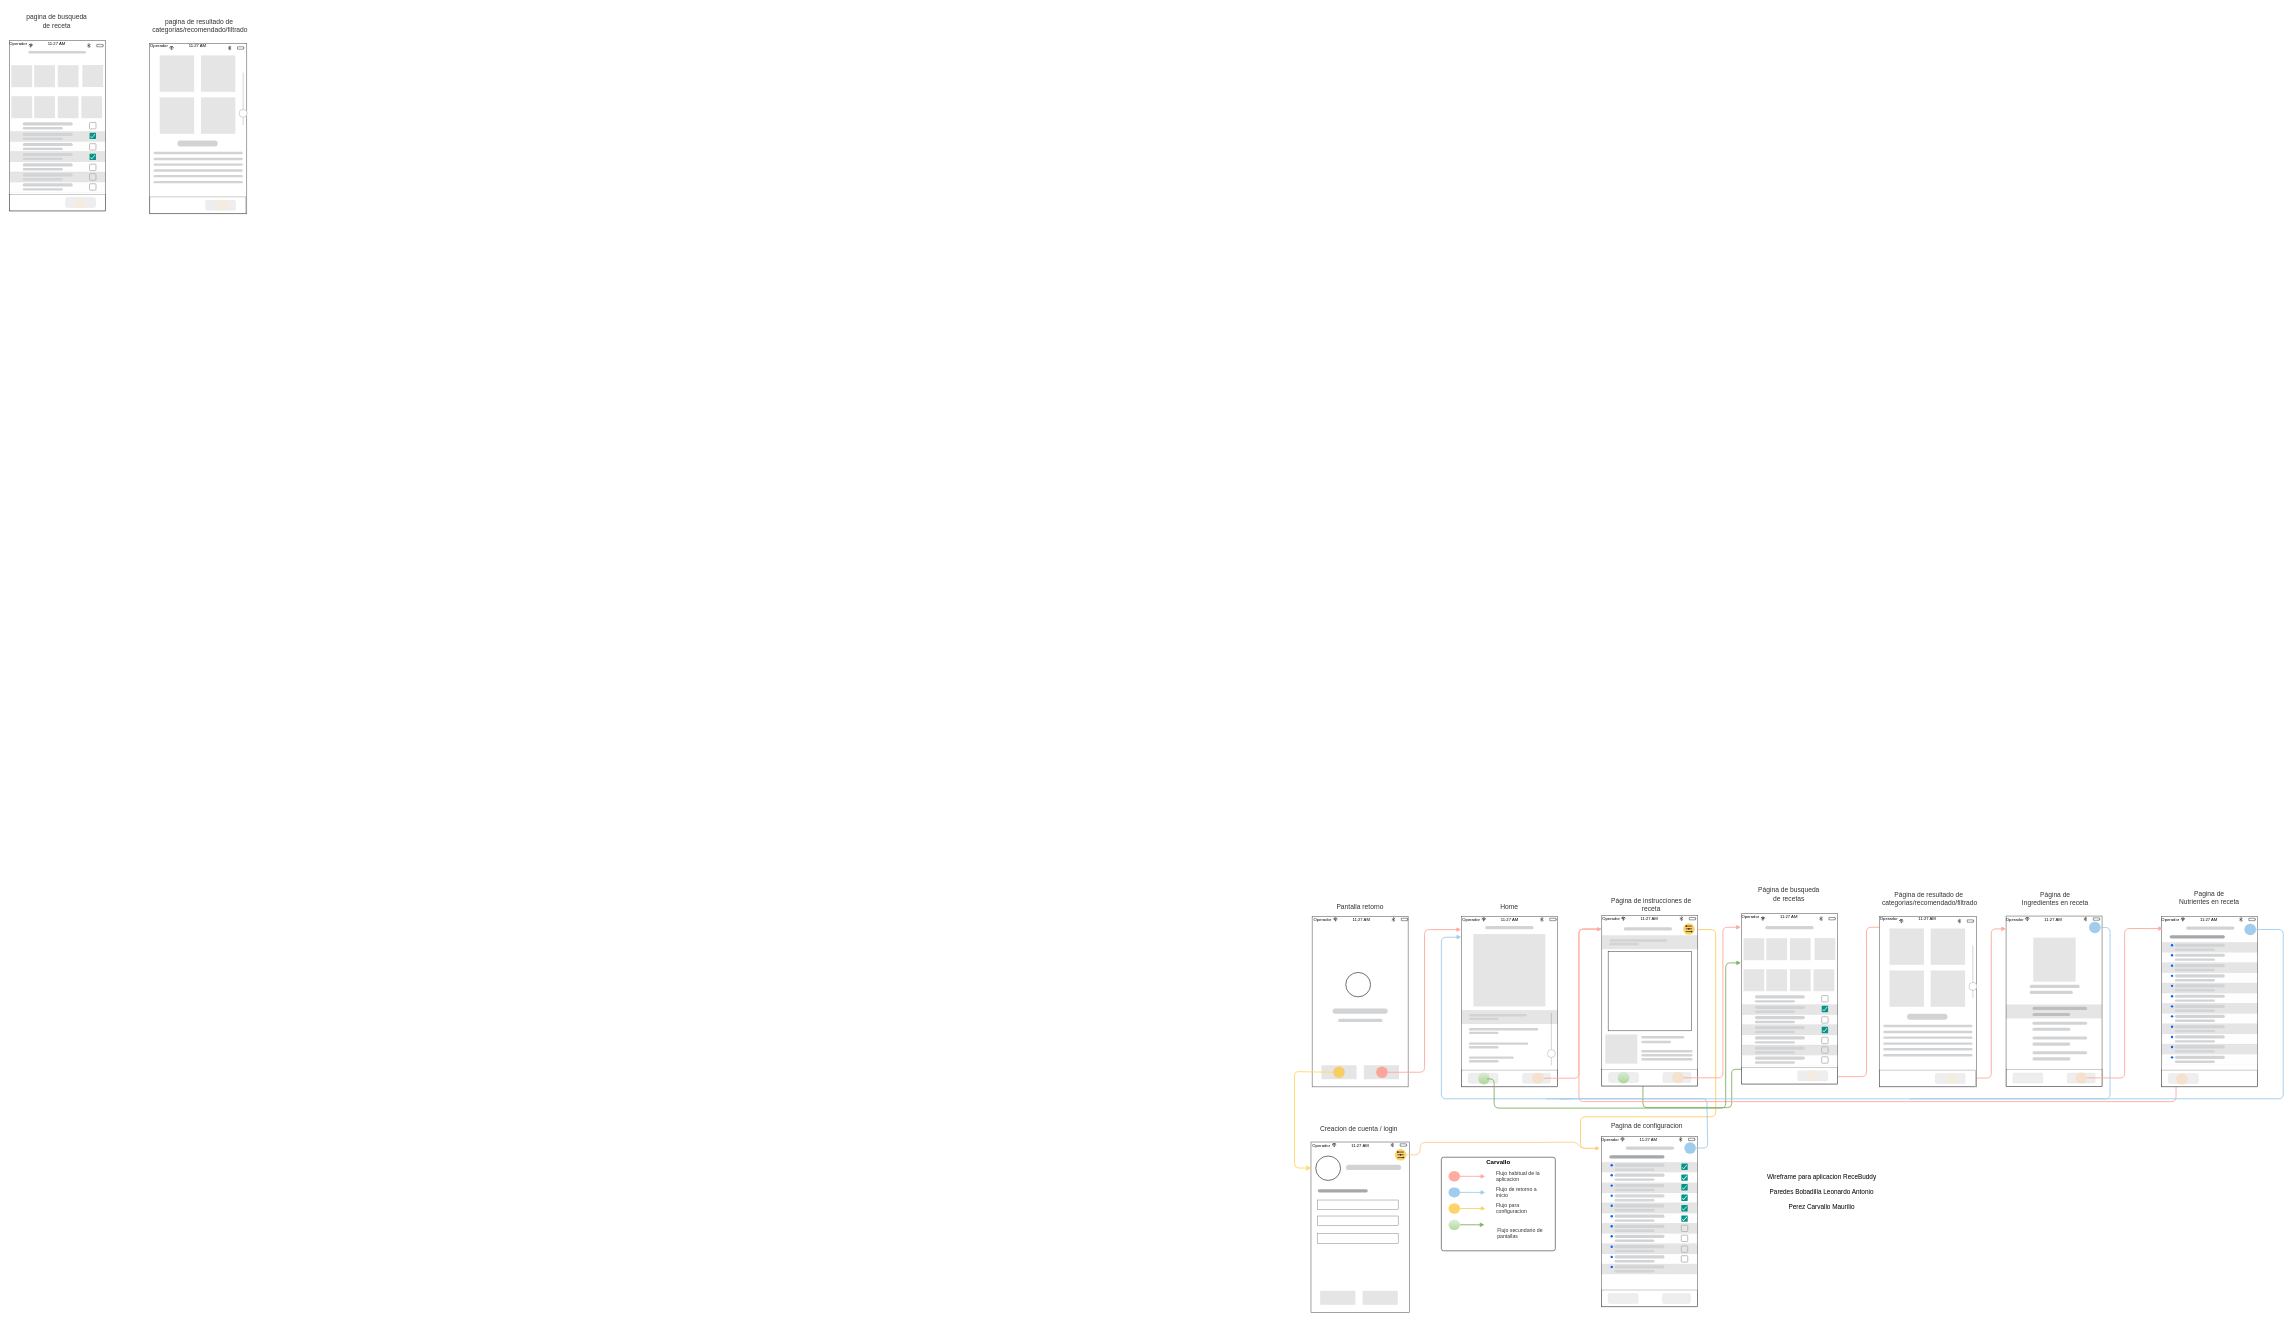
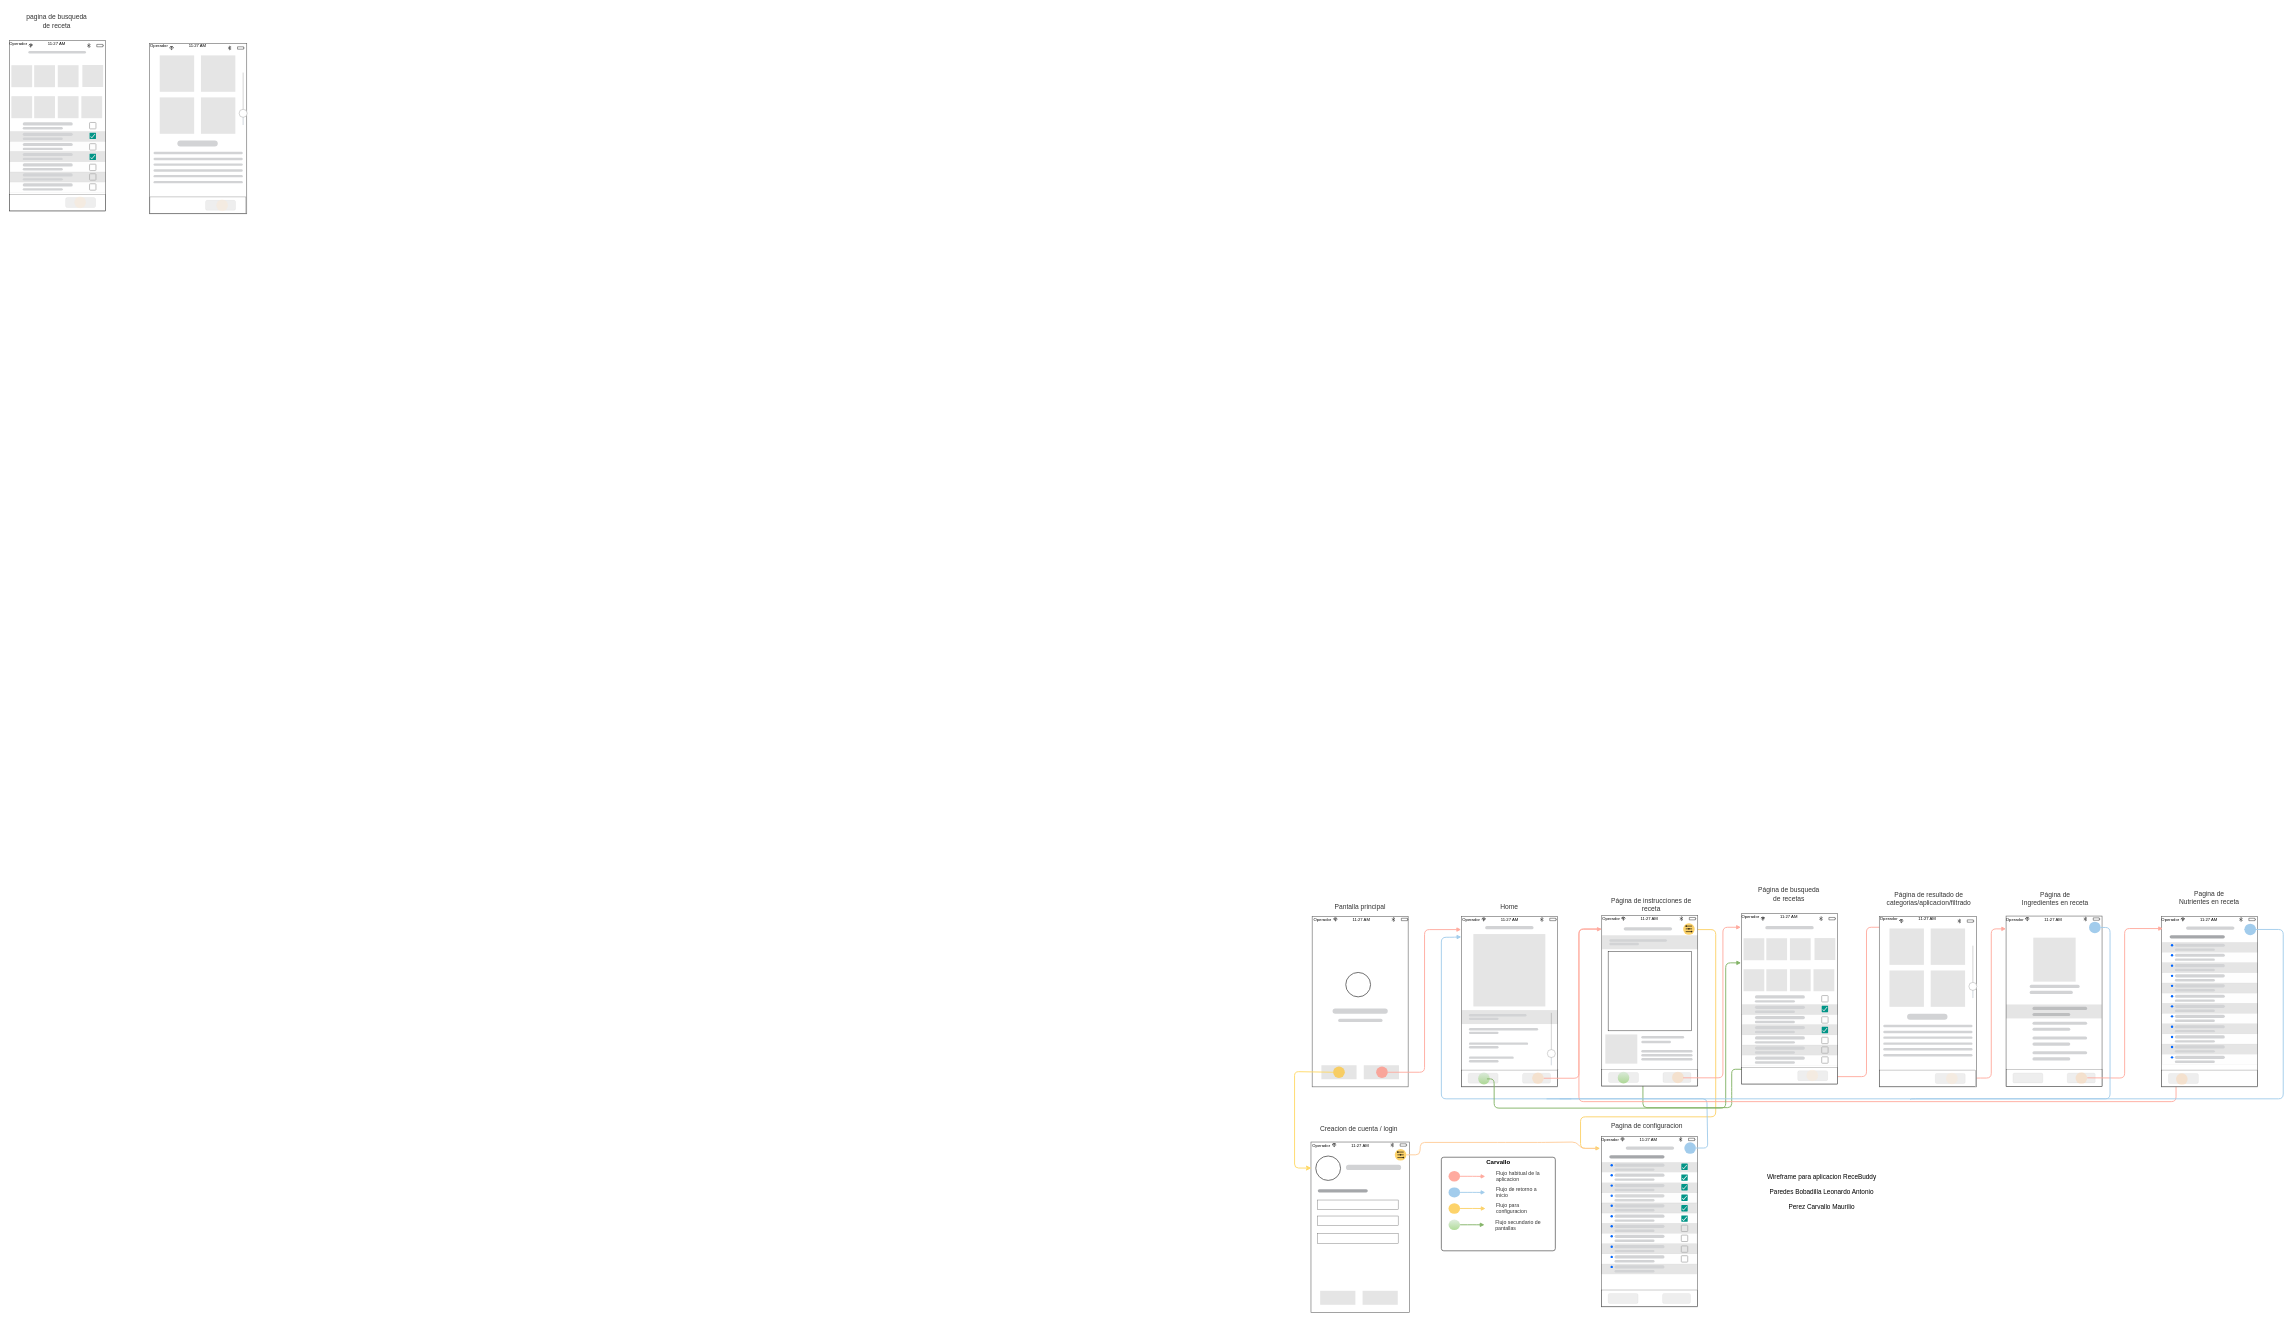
node "pagina de resultado de categorias/recomendado/filtrado": removed
node "Página de resultado de categorias/recomendado/filtrado": label "Página de resultado de categorias/recomendado/filtrado" -> "Página de resultado de categorias/aplicacion/filtrado"
node "Pantalla retorno": label "Pantalla retorno" -> "Pantalla principal"
node "Flujo secundario de pantallas": moved (1522, 1233) -> (1520, 1225)
